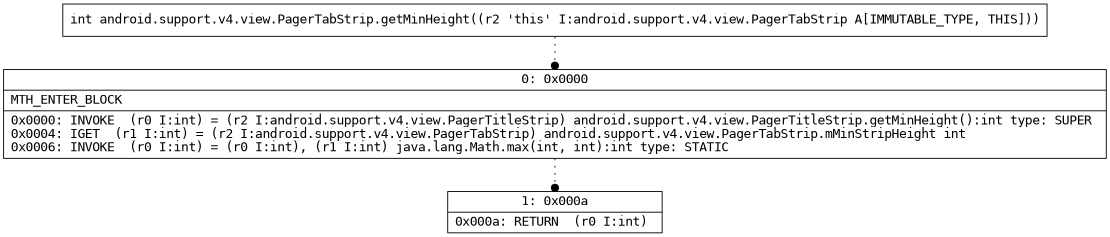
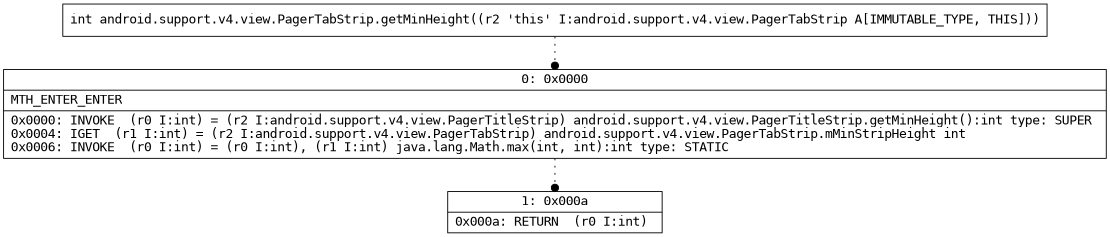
node "0: 0x0000": text "MTH_ENTER_BLOCK" -> "MTH_ENTER_ENTER"
